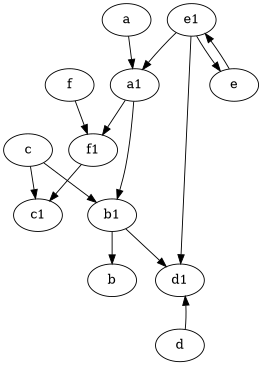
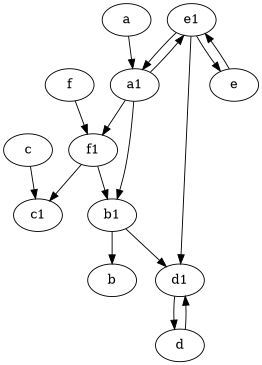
edge "a1" -> "e1": added
edge "c" -> "b1": now "f1" -> "b1"
edge "d1" -> "d": added
